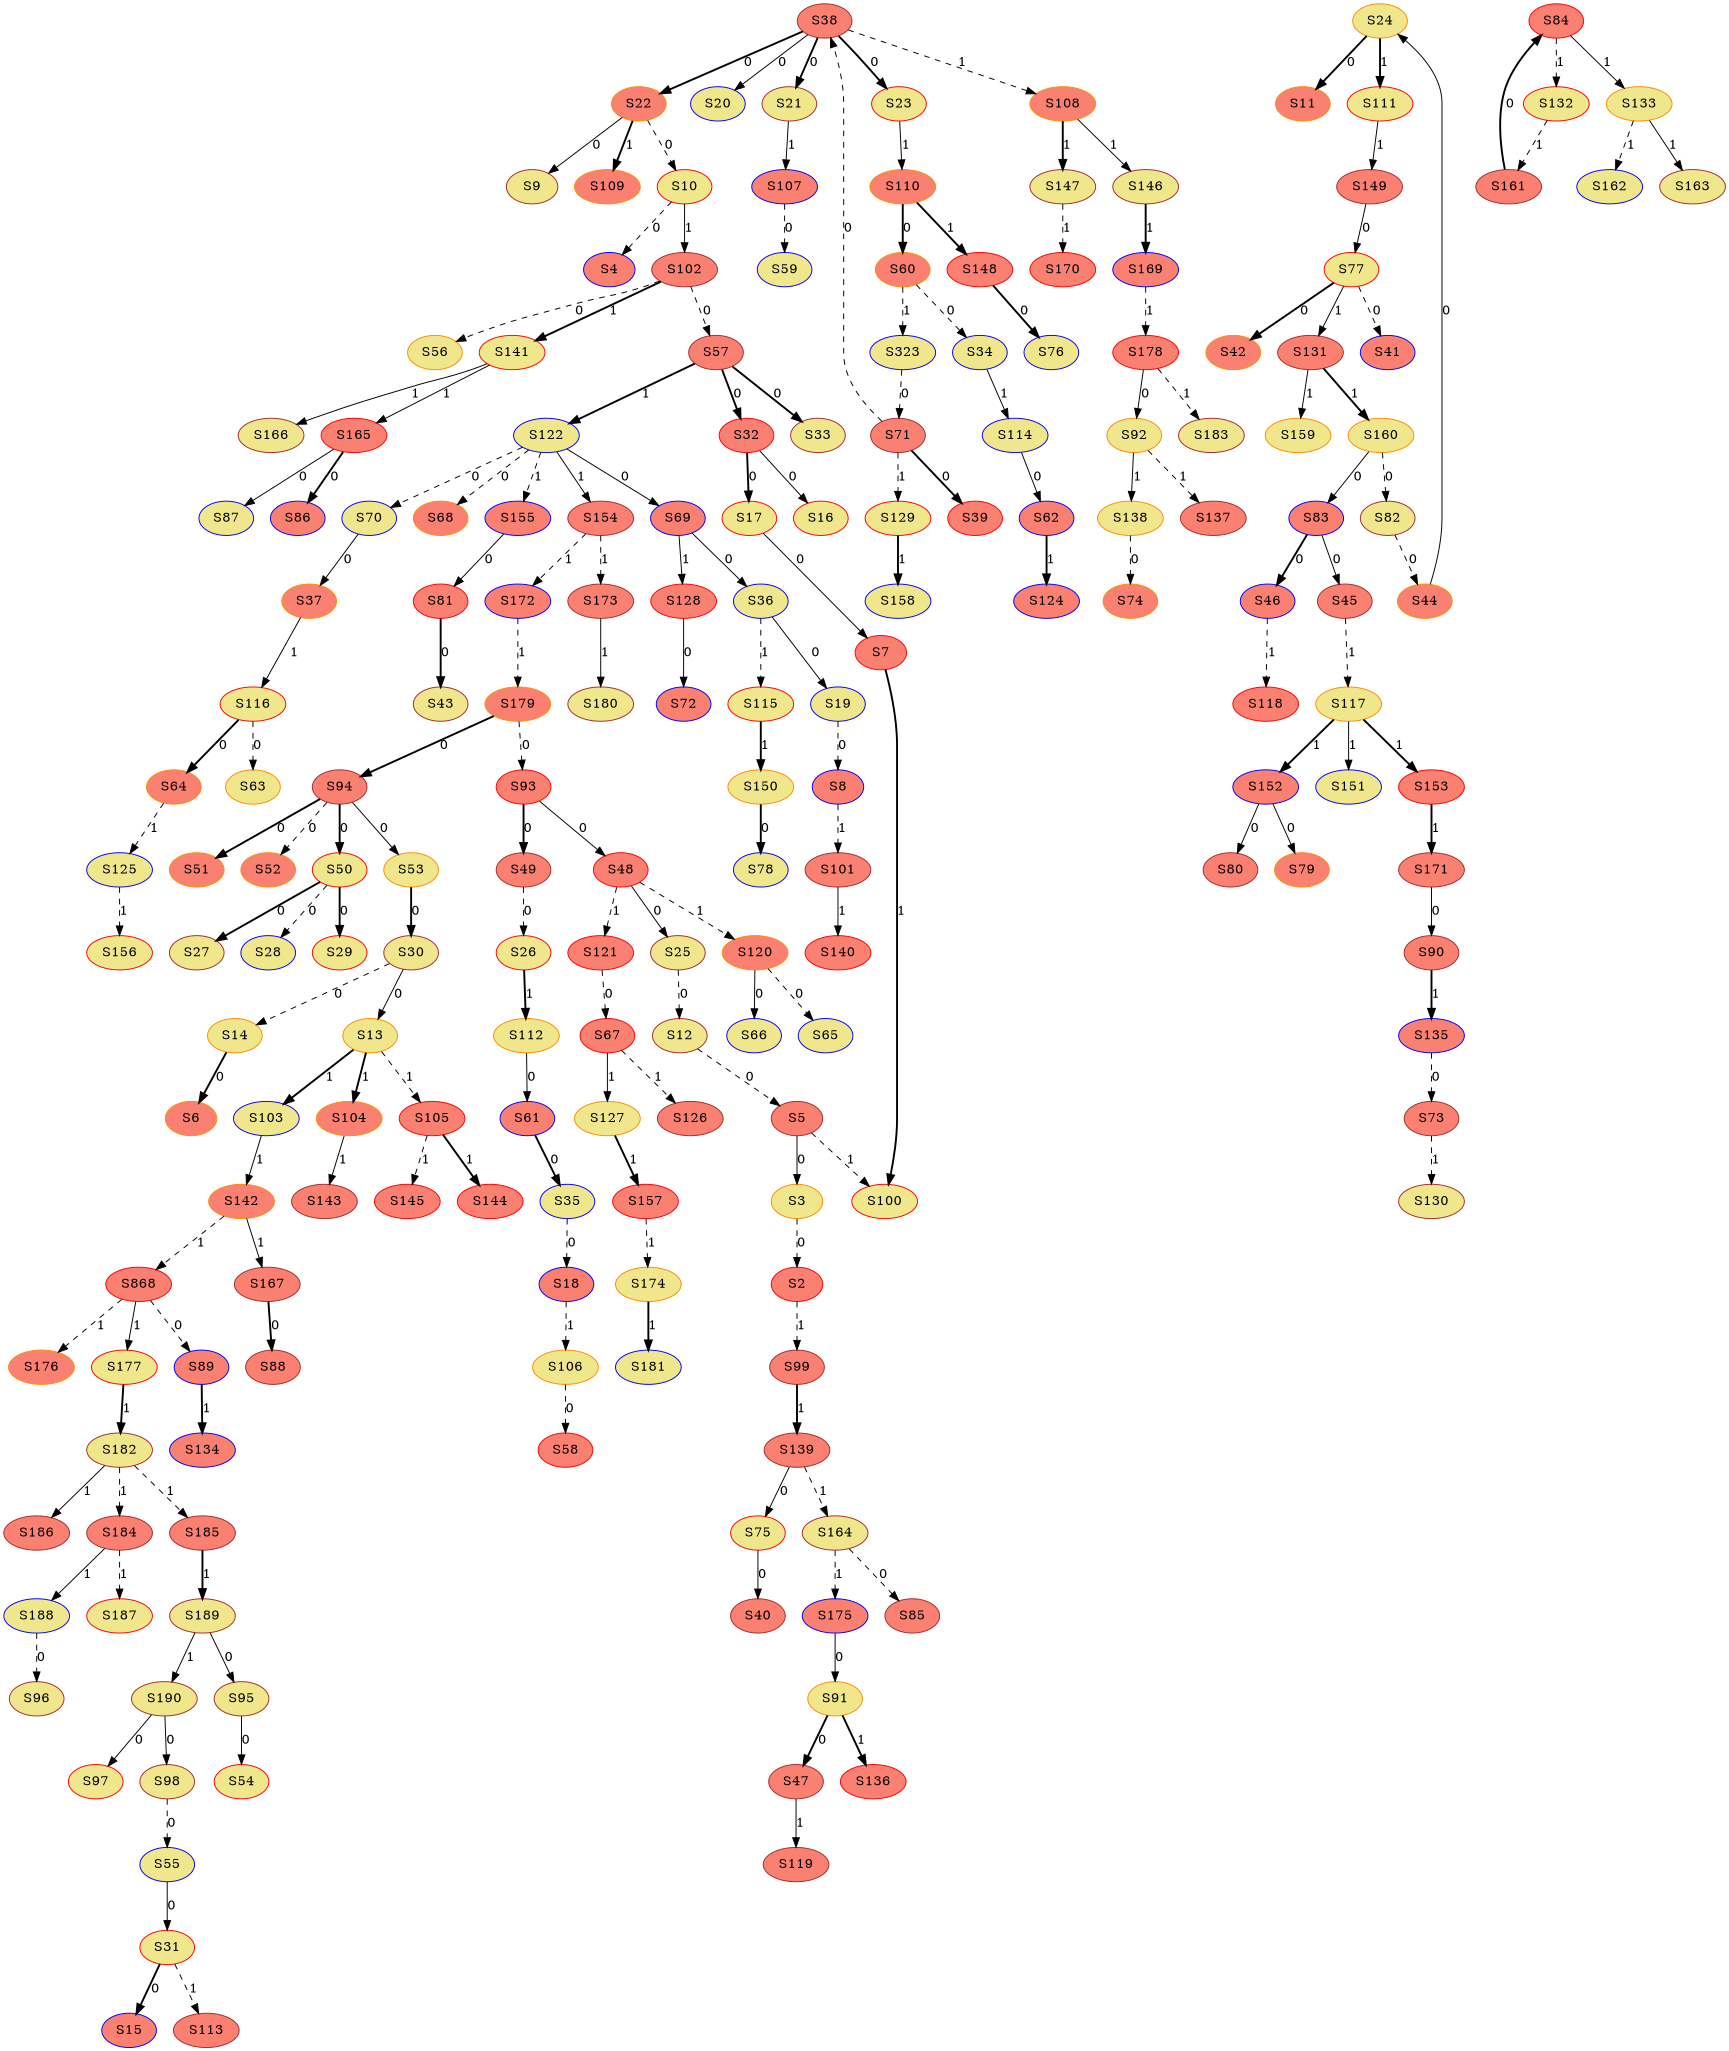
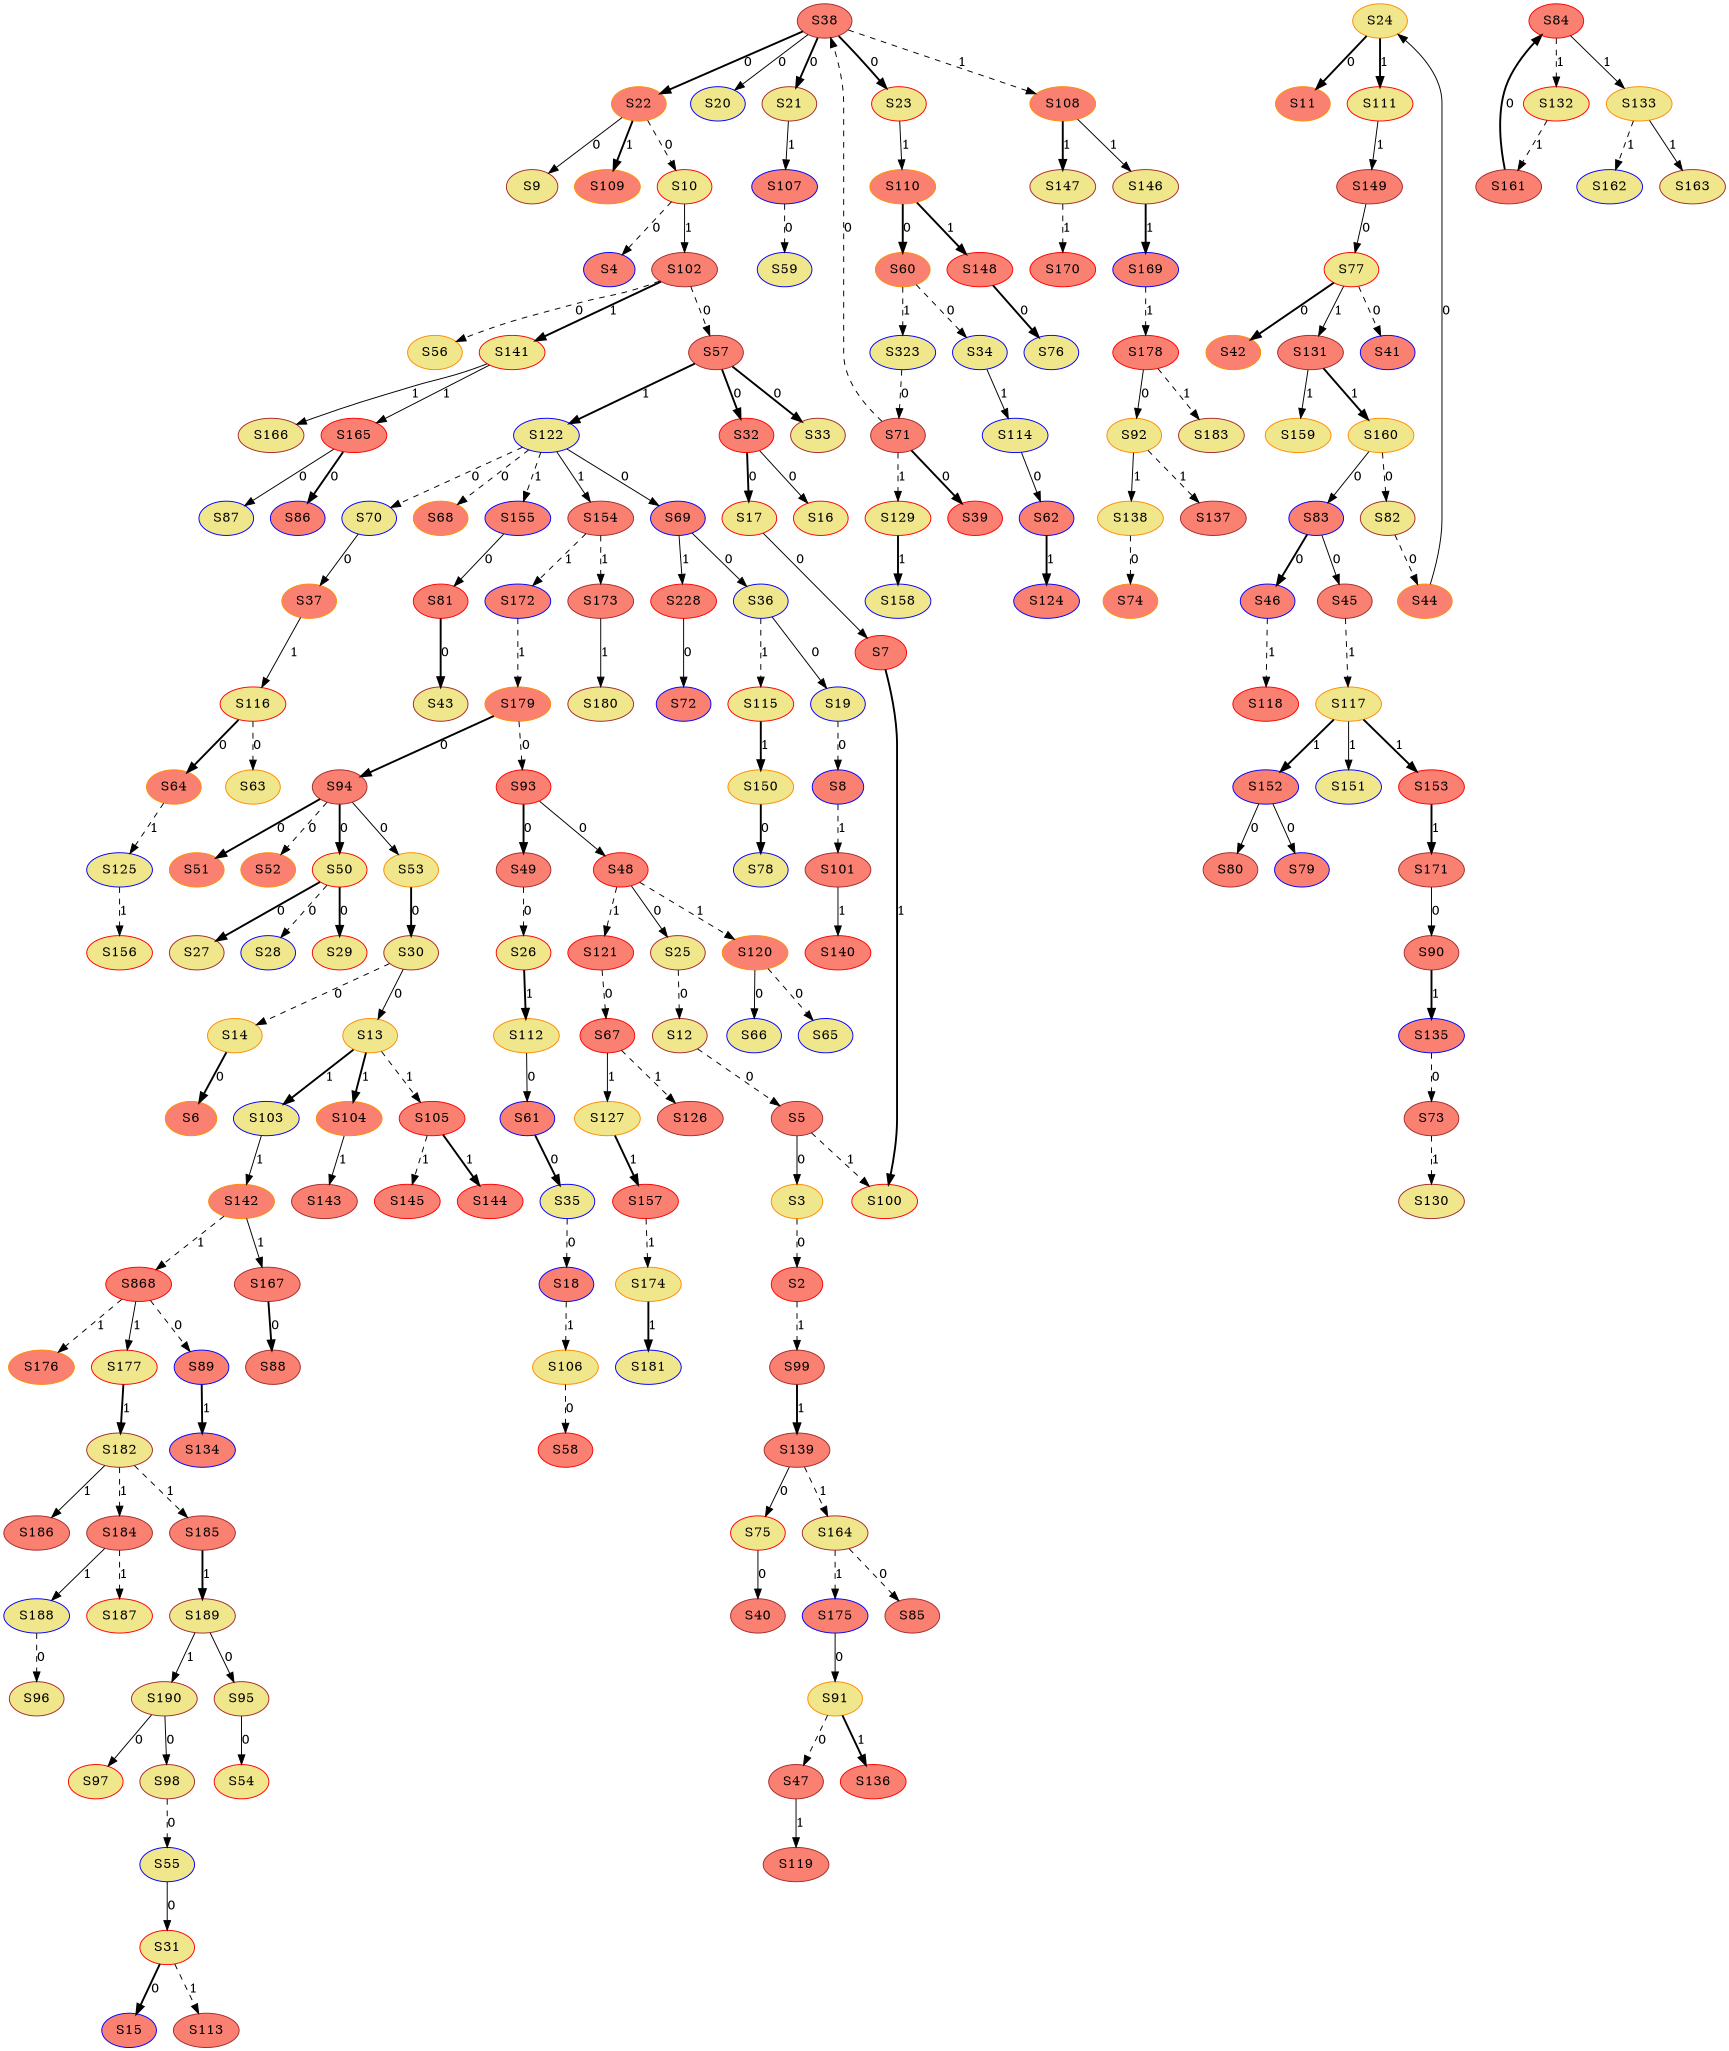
node "S128": label "S128" -> "S228"
node "S79": color darkorange -> blue
edge "S91" -> "S47": style bold -> dashed
